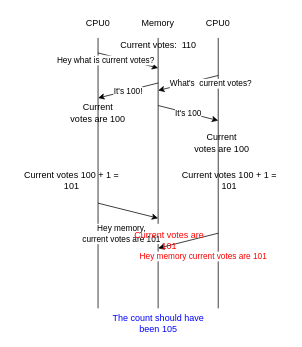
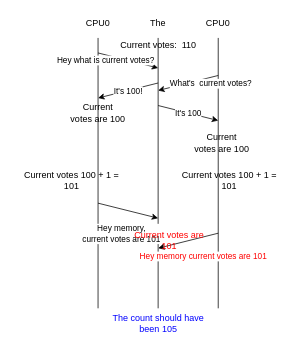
node "Memory": label "Memory" -> "The"
